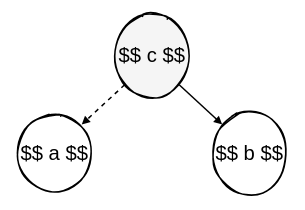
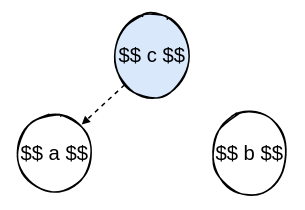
node "$$ c $$": fillcolor #f5f5f5 -> #dae8fc
edge "$$ c $$" -> "$$ b $$": removed
